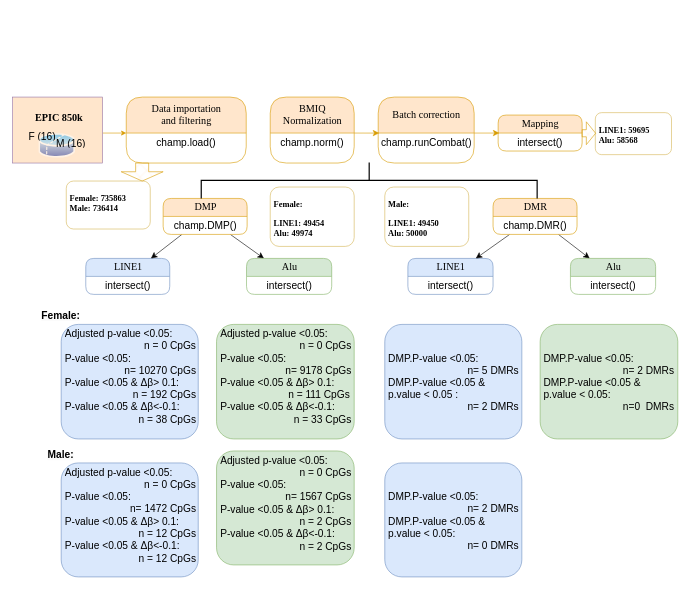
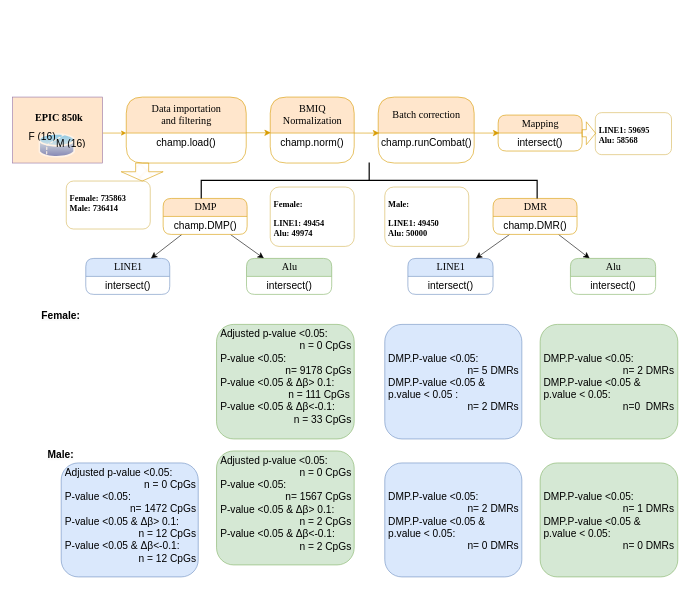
edge "Data importation and filtering" -> "champ.norm()": added
node "Adjusted p-value <0.05: n = 0 CpGs P-value <0.05: n= 10270 CpGs P-value <0.05 & Δβ> 0.1: n = 192 CpGs P-value <0.05 & Δβ<-0.1: n = 38 CpGs": removed
node "DMP.P-value <0.05: n= 1 DMRsDMP.P-value <0.05 & p.value < 0.05: n= 0 DMRs": added
